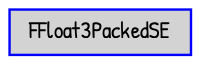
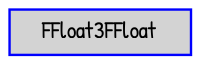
node "FFloat3PackedSE": label "FFloat3PackedSE" -> "FFloat3FFloat"
